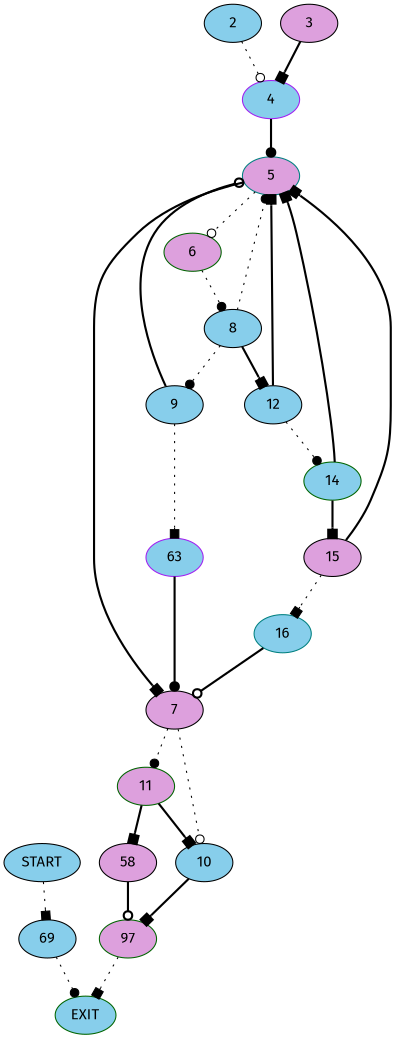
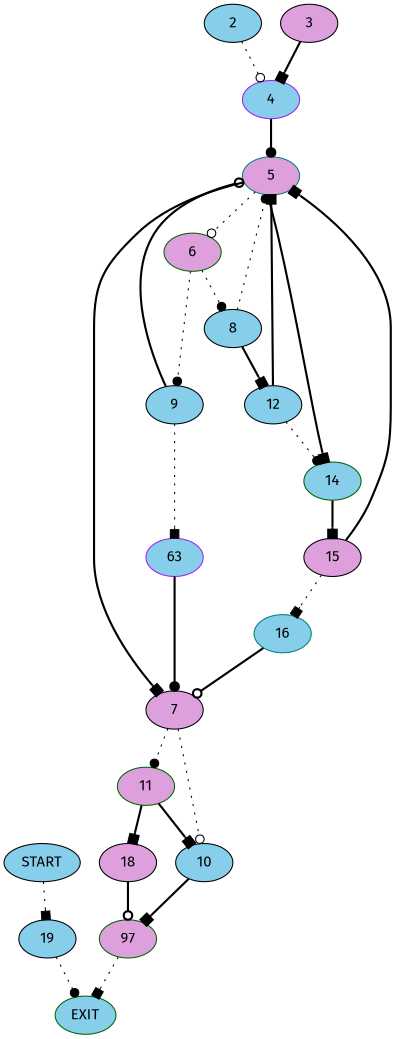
edge "14" -> "5": reversed
edge "8" -> "9": now "6" -> "9"
node "58": label "58" -> "18"
node "69": label "69" -> "19"
